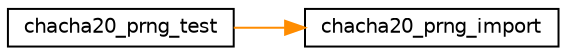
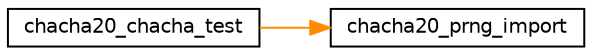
node "chacha20_prng_test": label "chacha20_prng_test" -> "chacha20_chacha_test"
